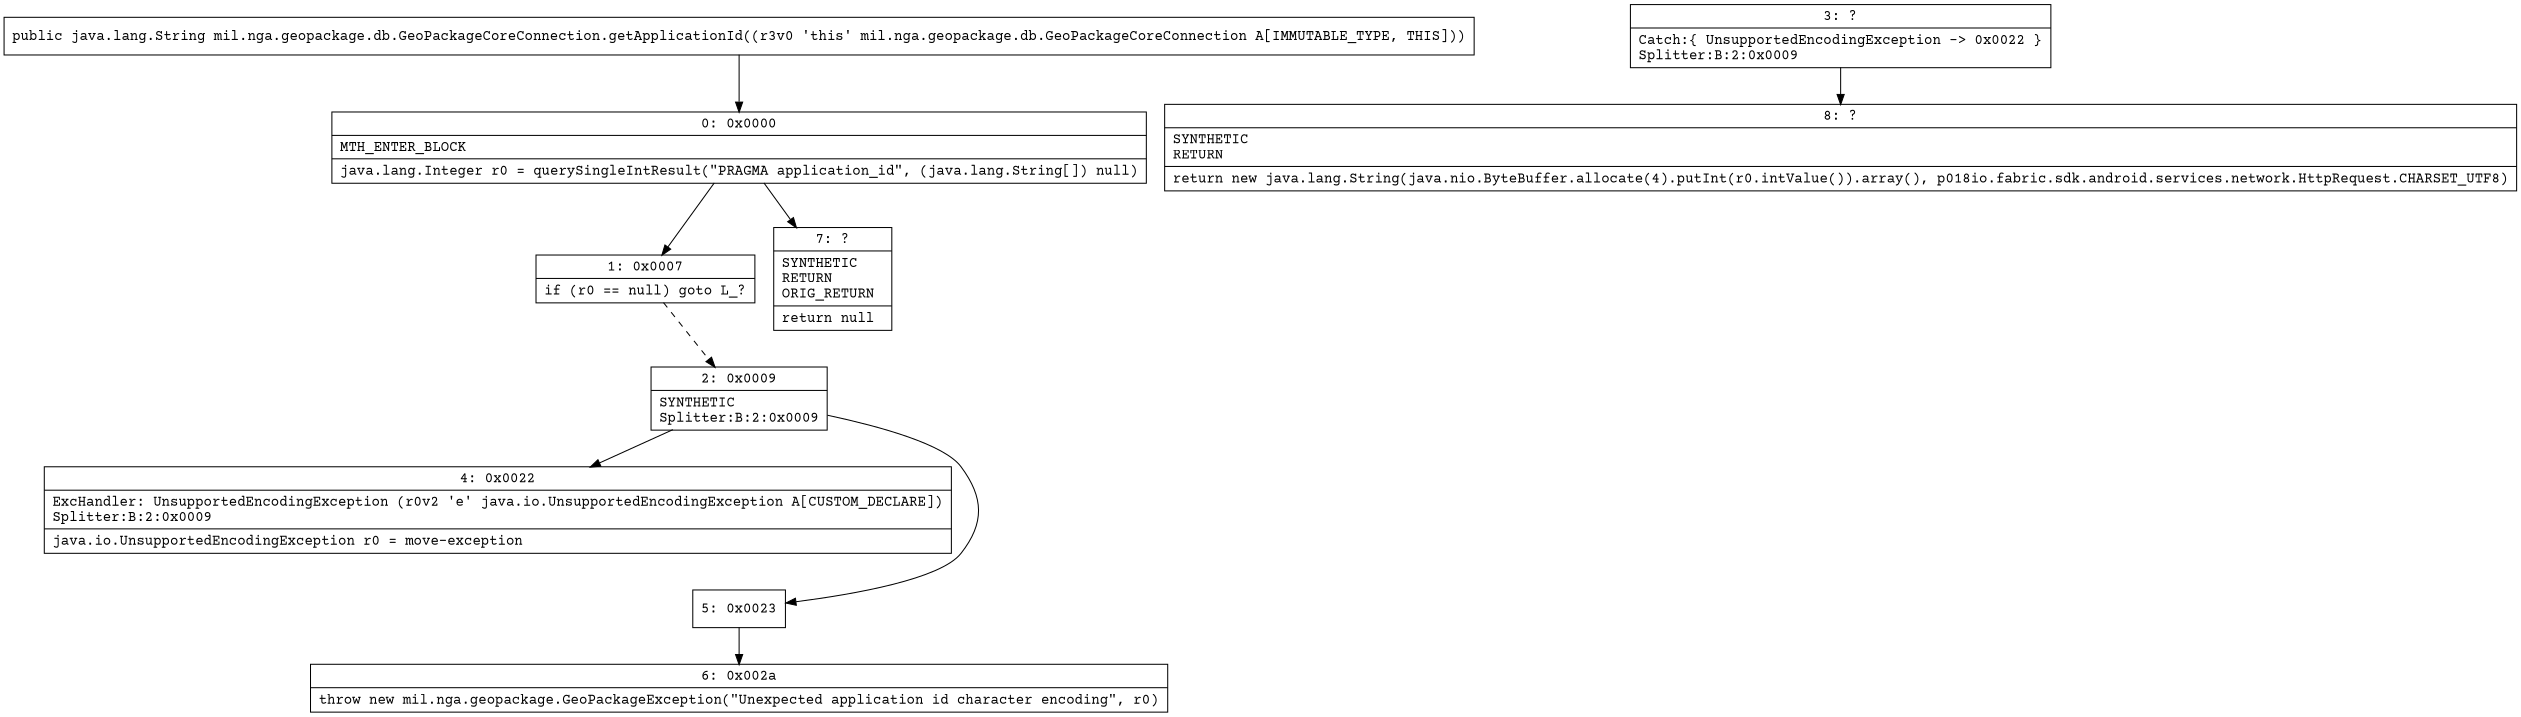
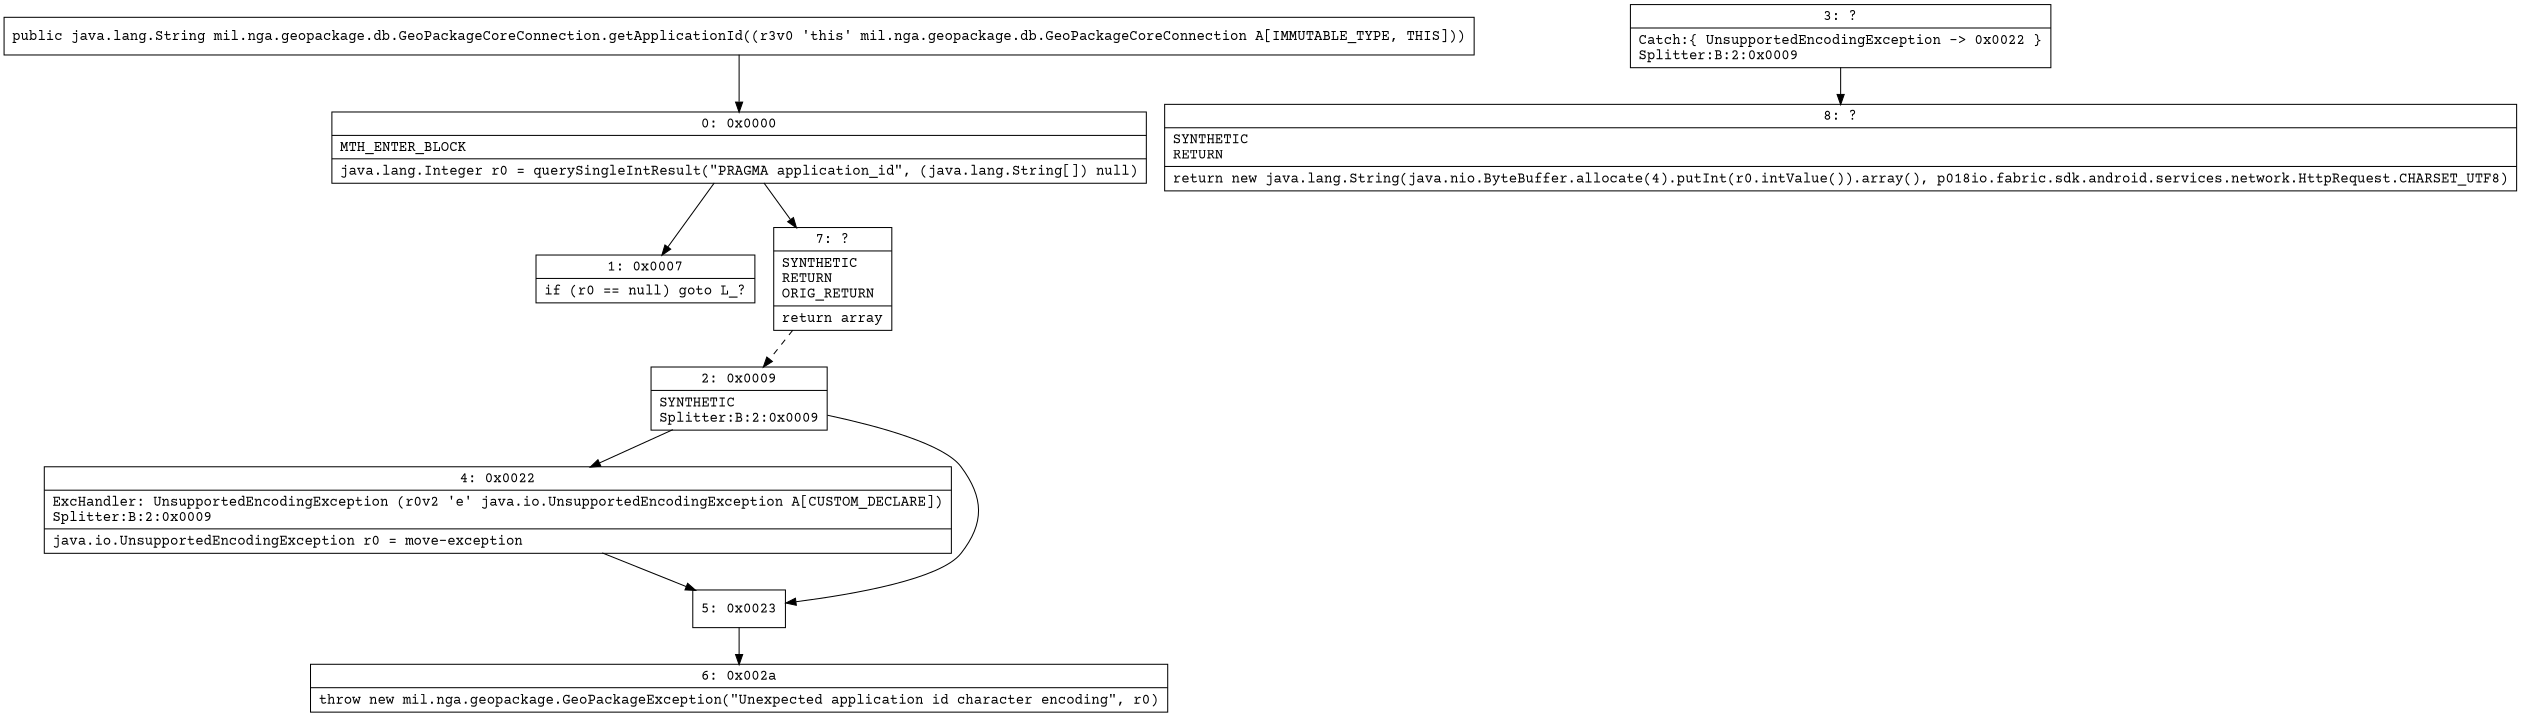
node "7: ?": text "return null" -> "return array"
edge "1: 0x0007" -> "2: 0x0009": now "7: ?" -> "2: 0x0009"
edge "4: 0x0022" -> "5: 0x0023": added
